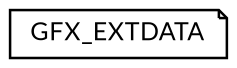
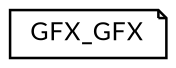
node "GFX_EXTDATA": label "GFX_EXTDATA" -> "GFX_GFX"
